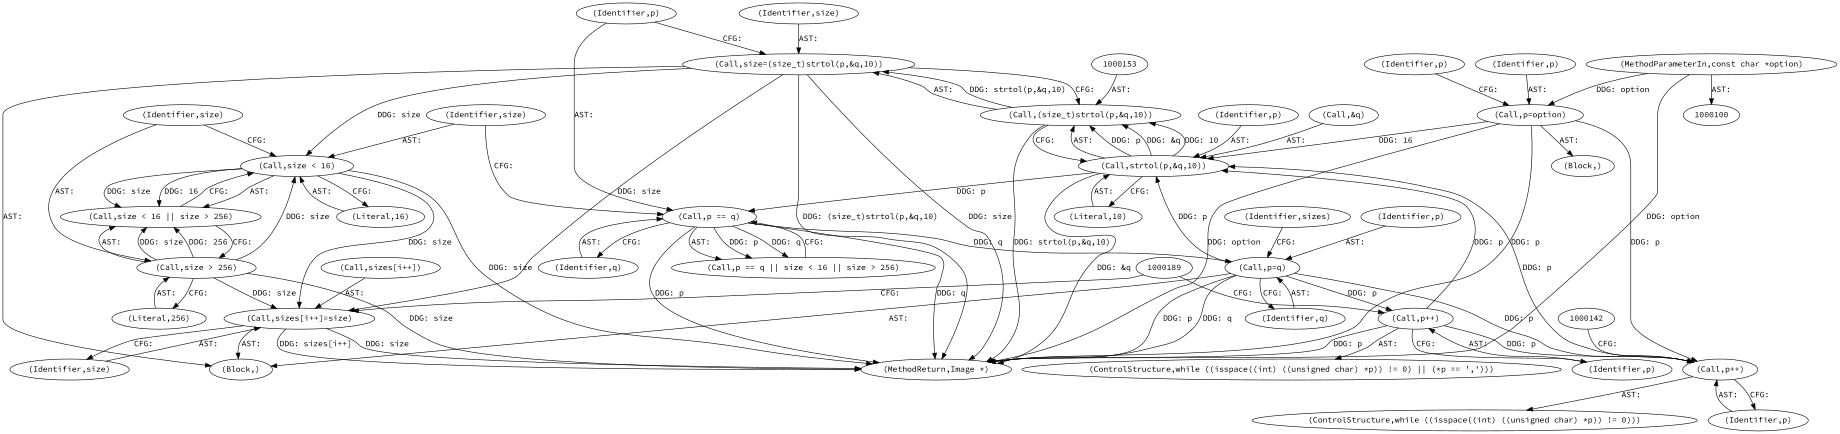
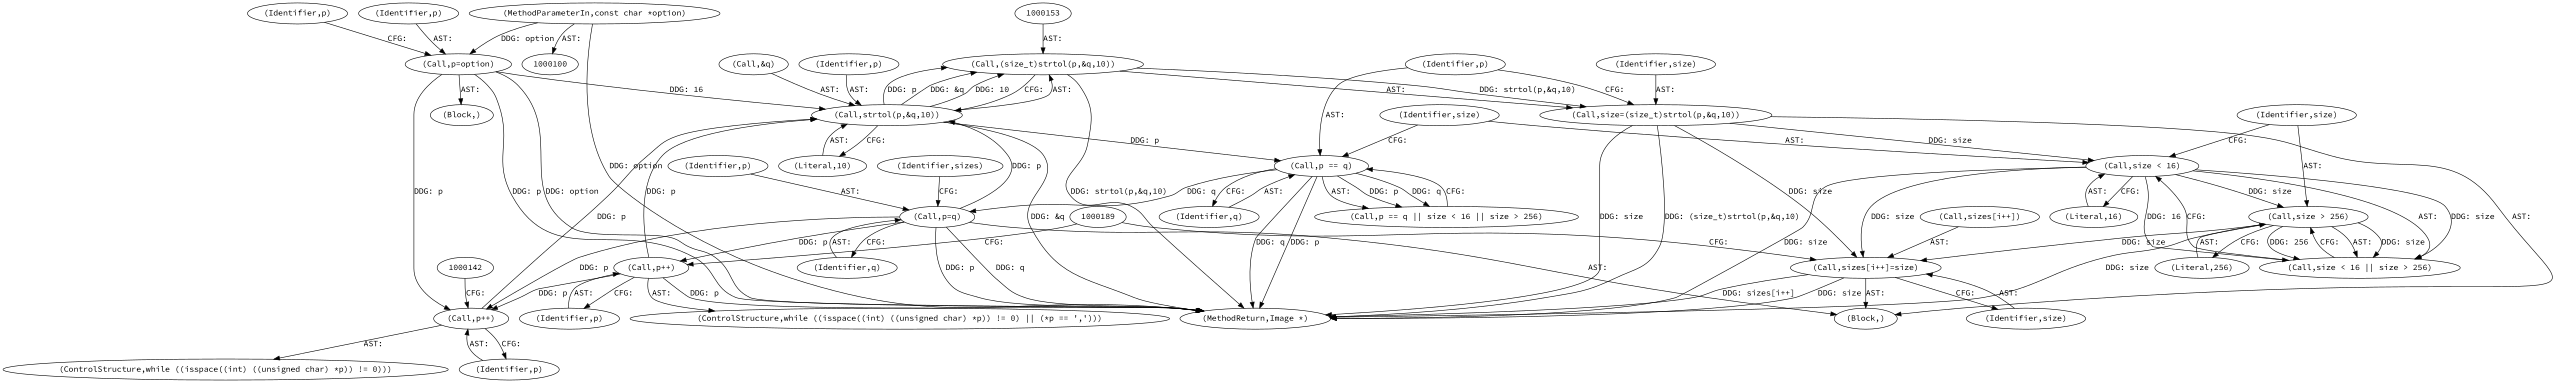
edge "(Call,size=(size_t)strtol(p,&q,10))" -> "(Call,(size_t)strtol(p,&q,10))": removed, label "CFG:"
edge "(Call,size > 256)" -> "(Call,size < 16)": reversed
